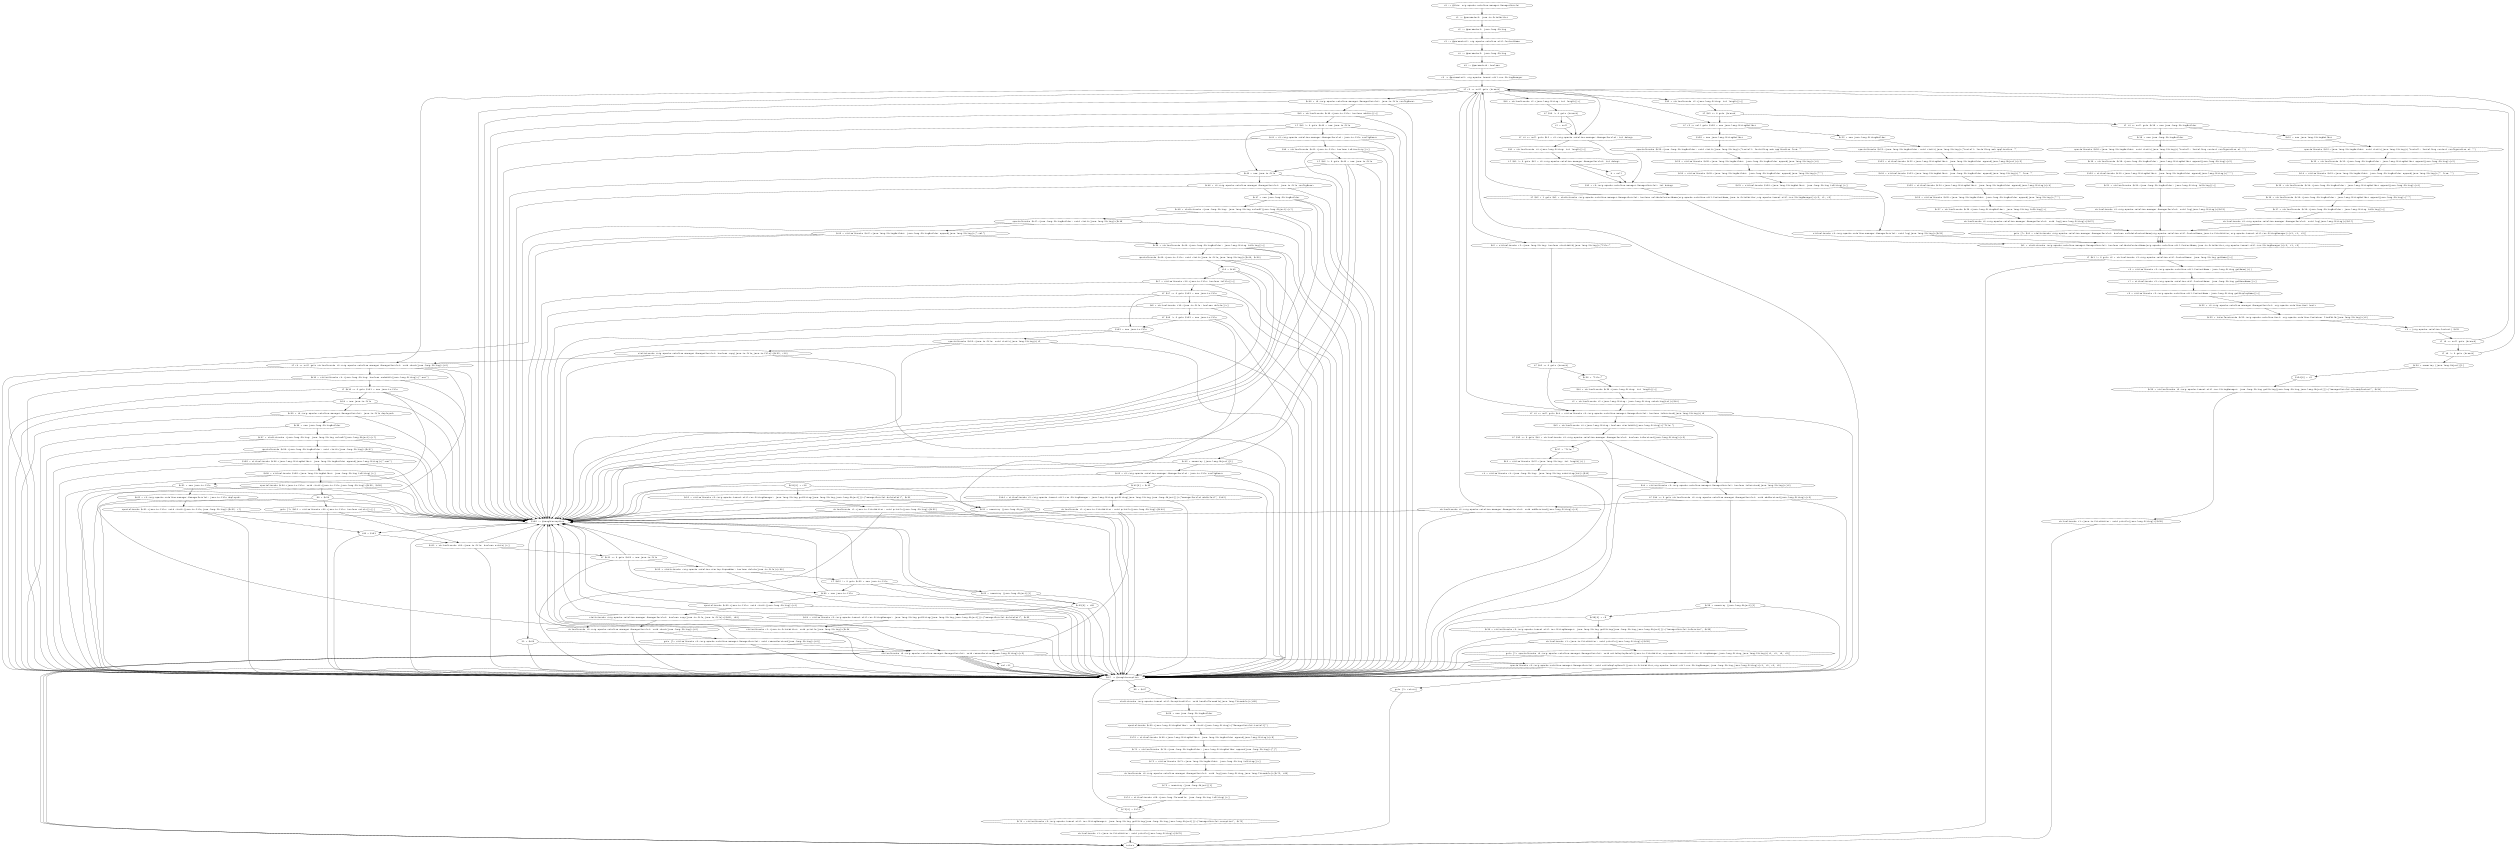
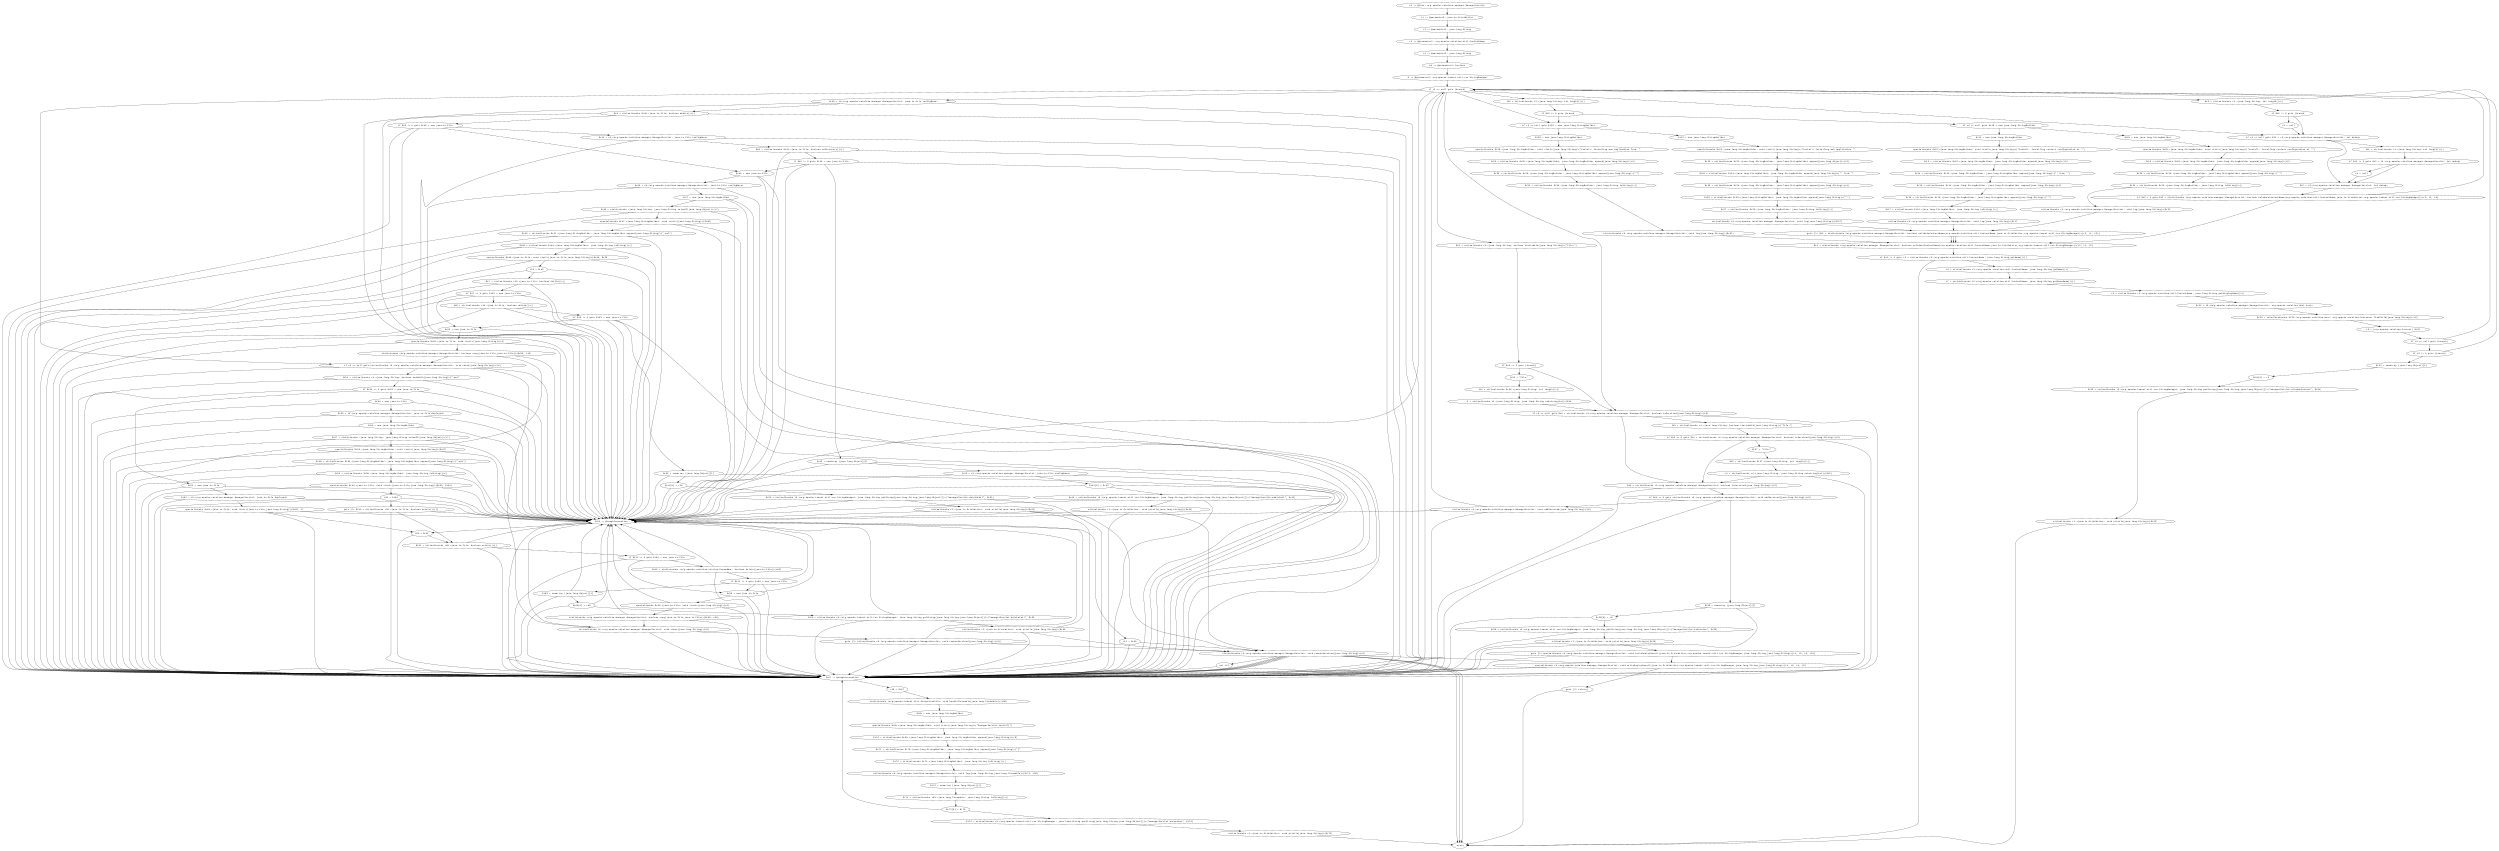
edge "$r56 = new java.lang.StringBuilder" -> "$r66 := @caughtexception": added
edge "$r51[0] = r10" -> "$r51 = newarray (java.lang.Object)[1]": reversed
